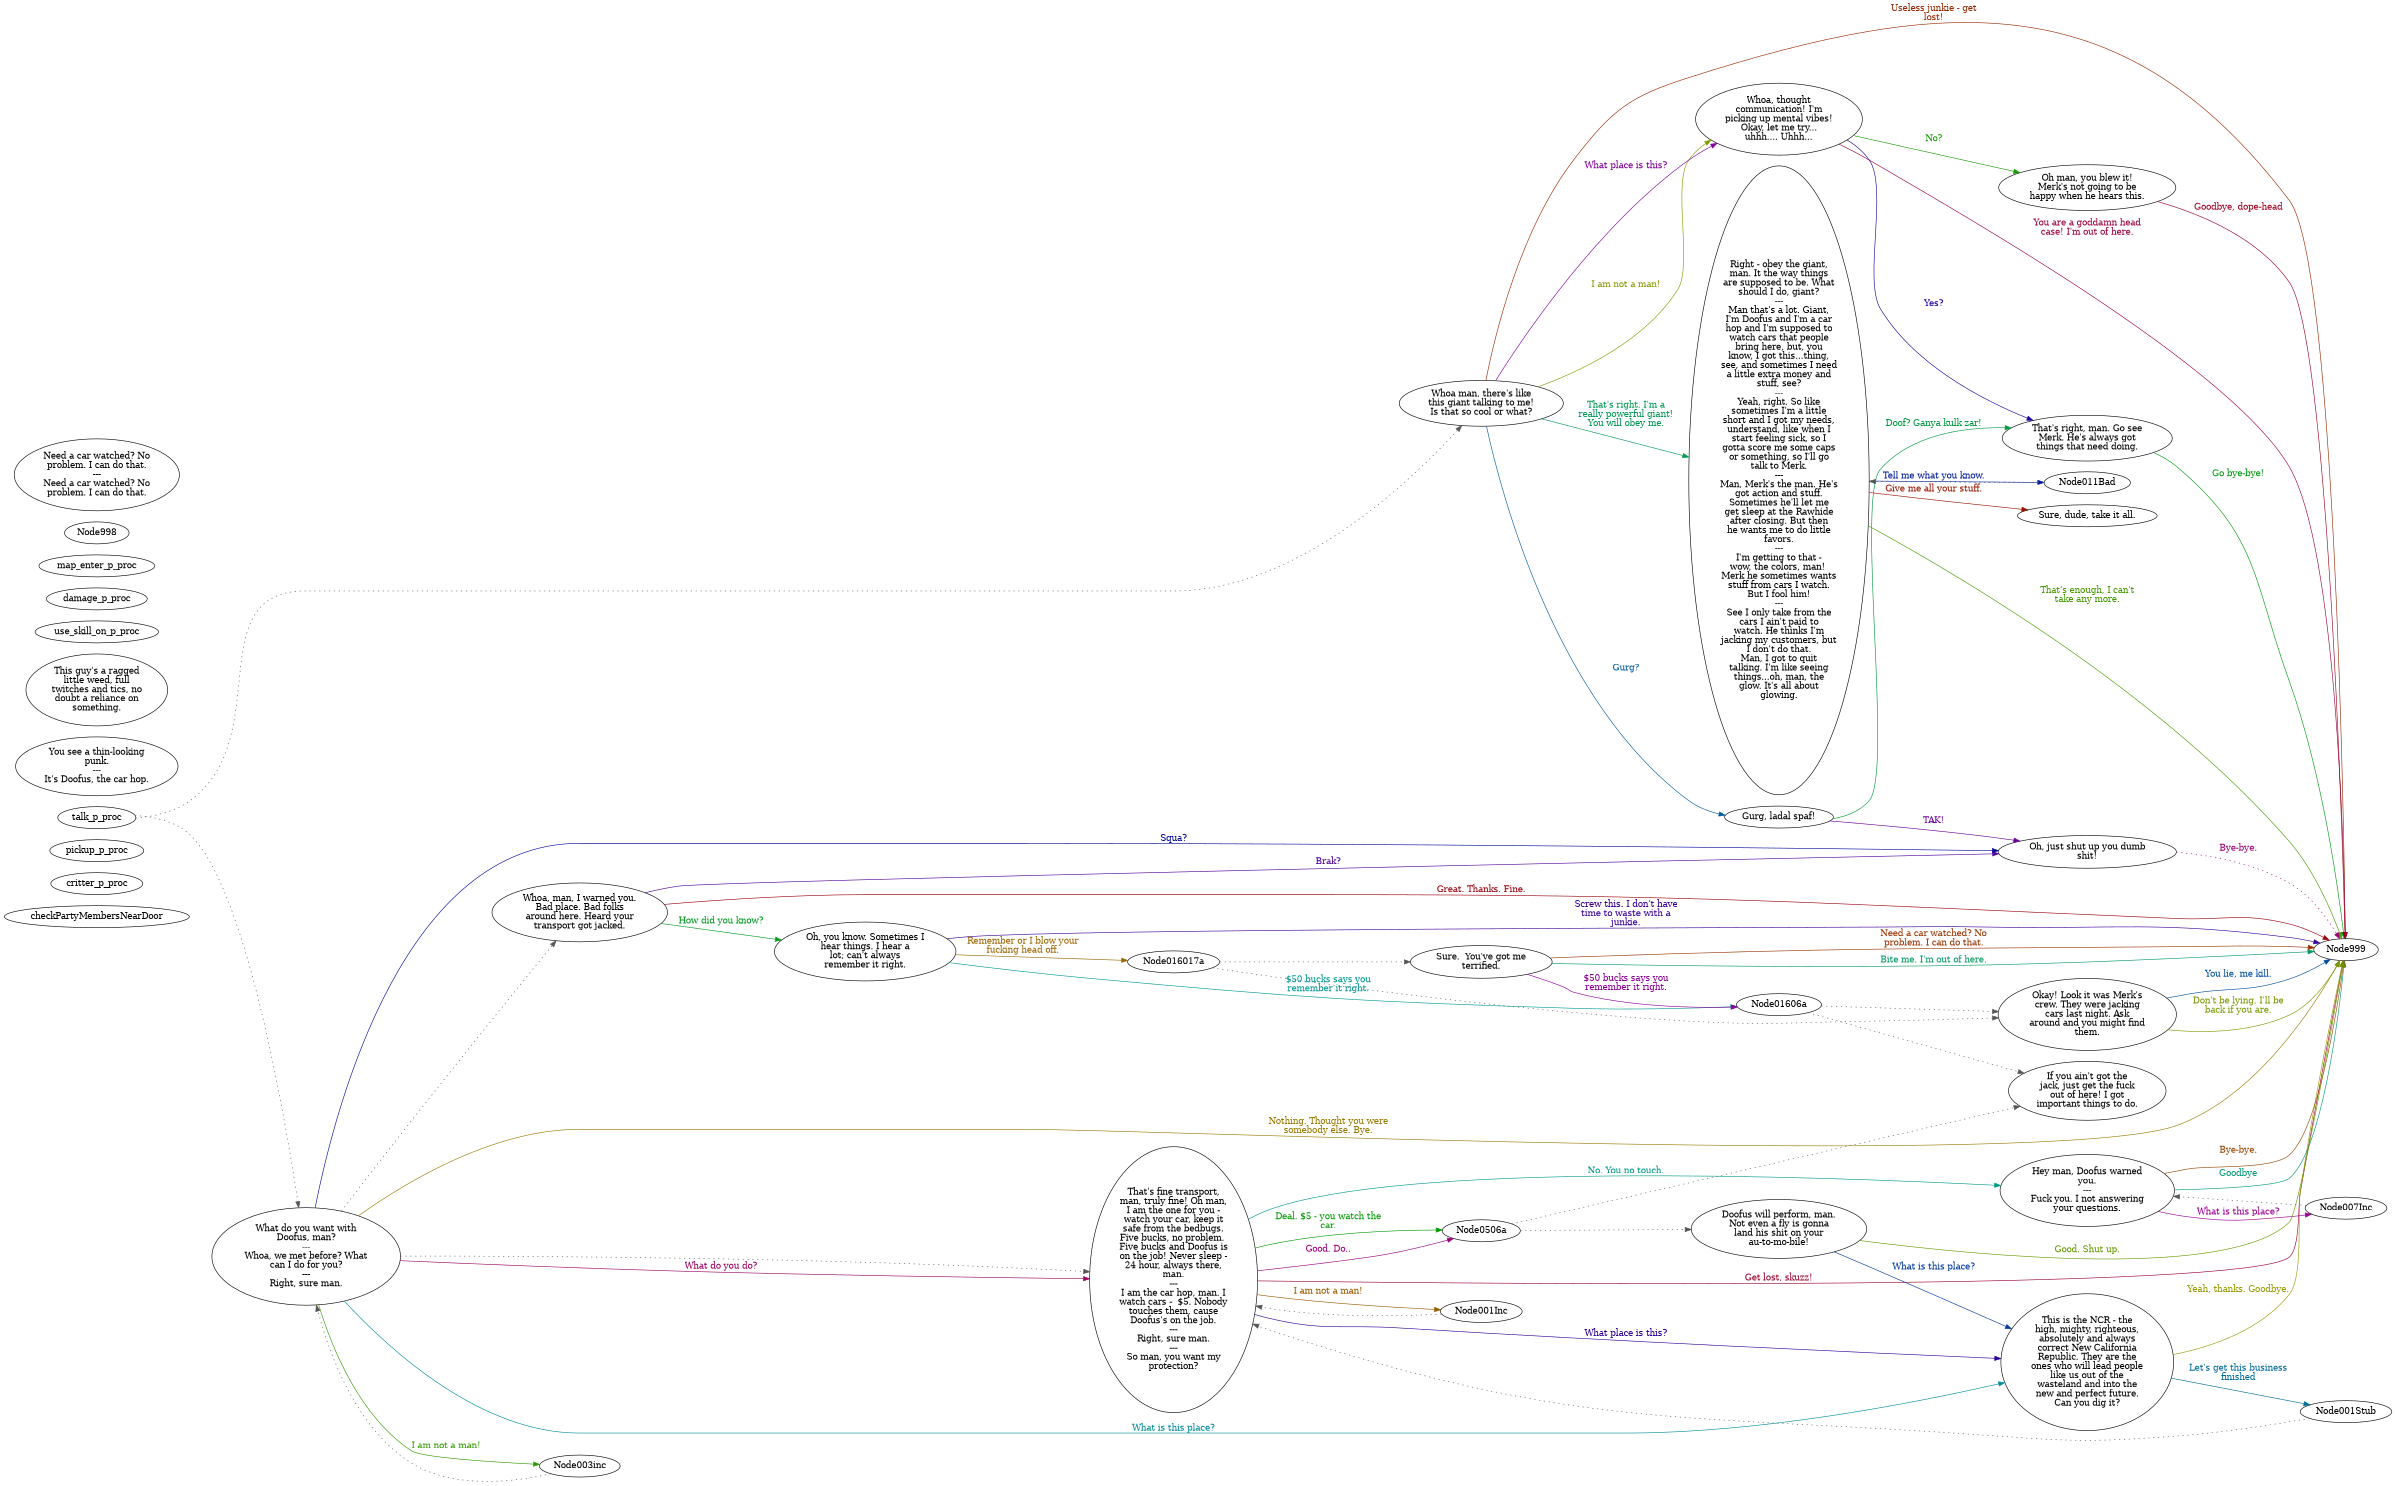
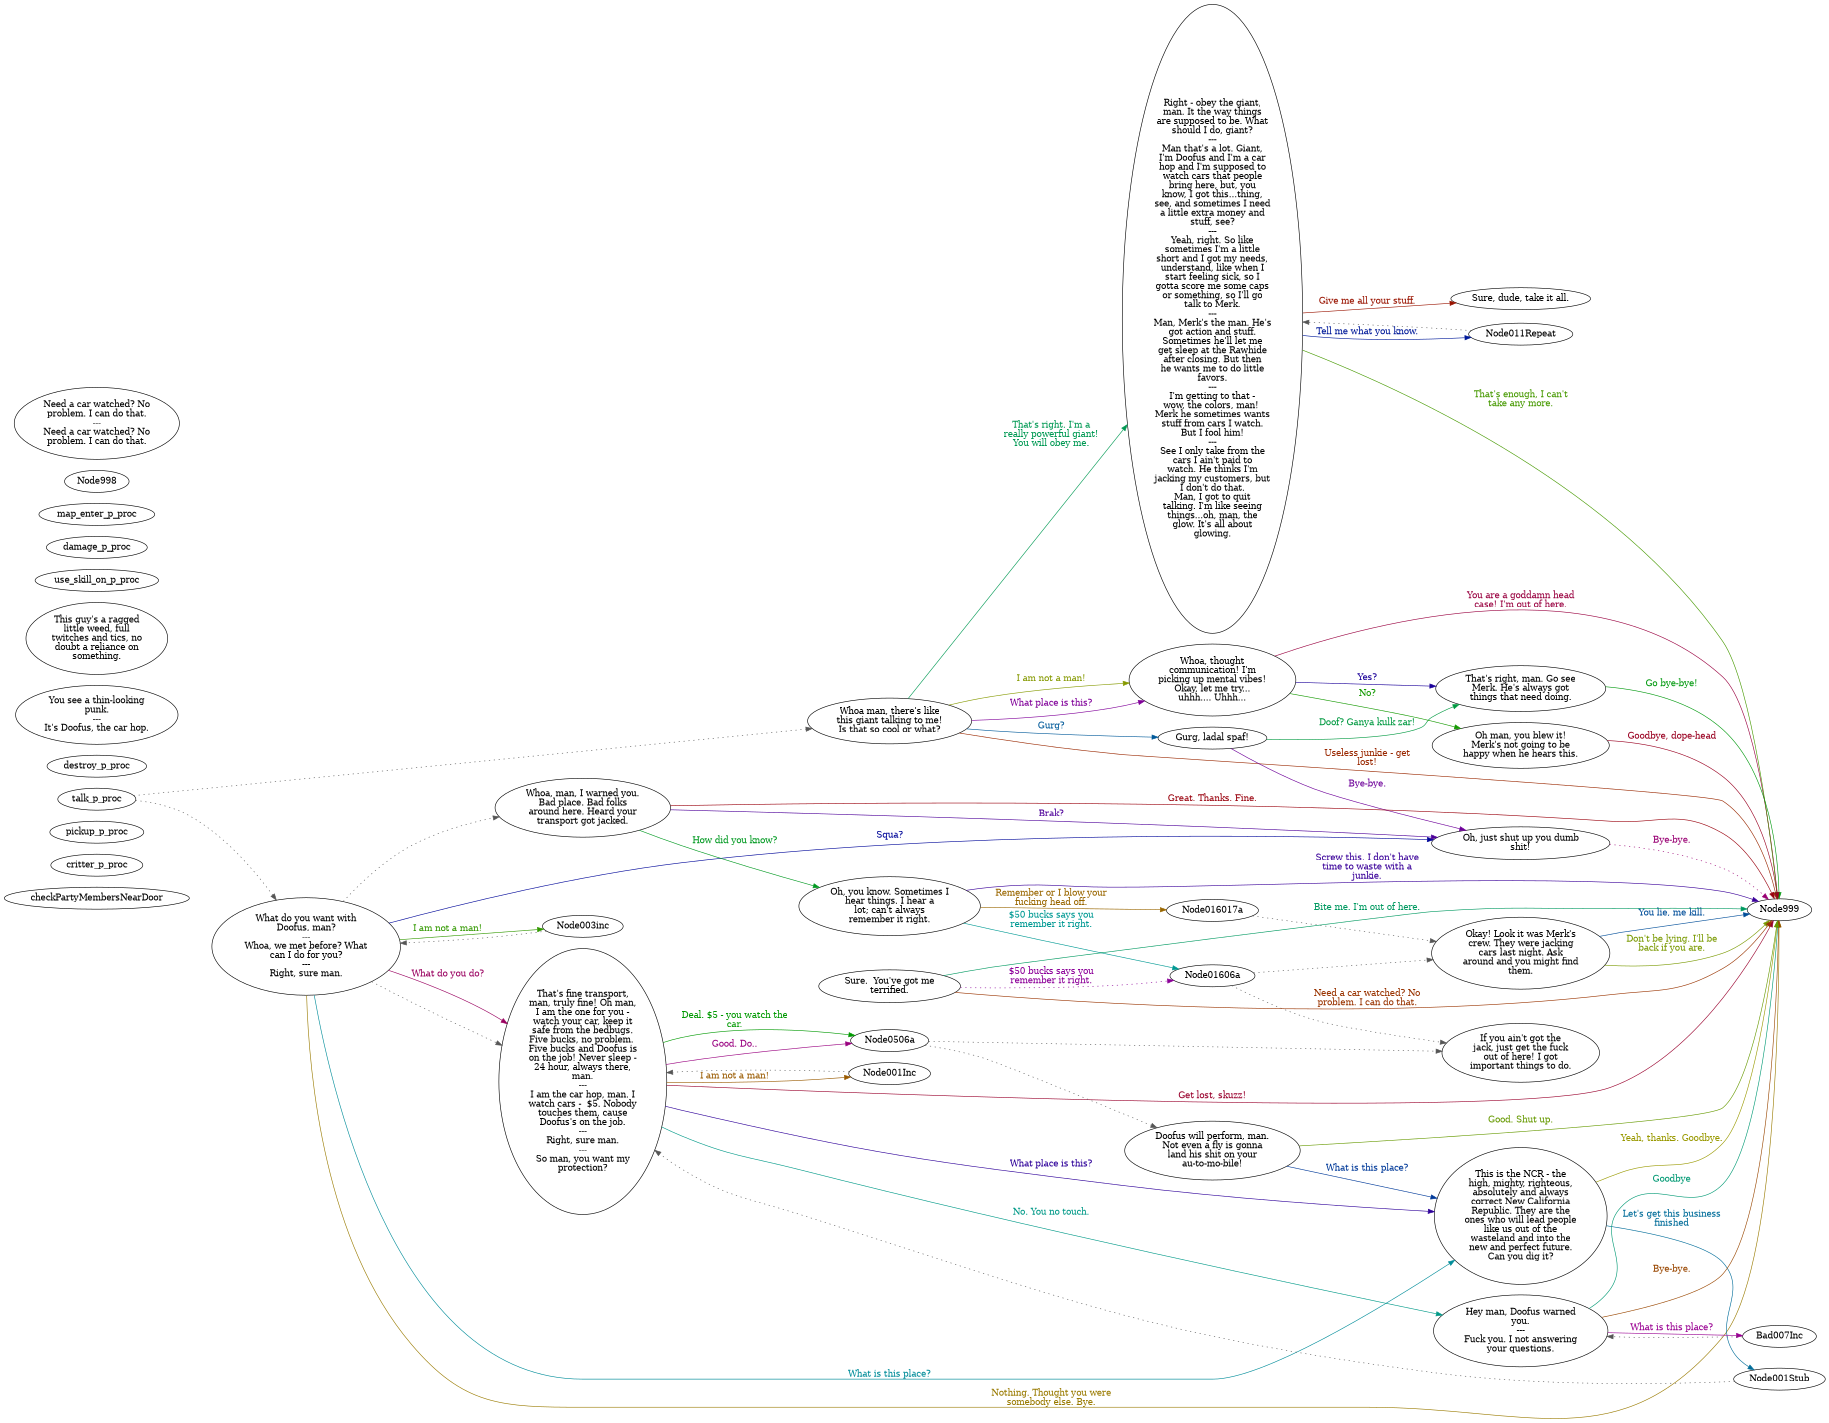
node "Node011Bad": label "Node011Bad" -> "Node011Repeat"
node "destroy_p_proc": added
edge "Gurg, ladal spaf!" -> "Oh, just shut up you dumb shit!": label "TAK!" -> "Bye-bye."
edge "Node016017a" -> "Sure.  You've got me terrified.": removed
edge "Sure.  You've got me terrified." -> "Node01606a": style solid -> dotted
node "Node007Inc": label "Node007Inc" -> "Bad007Inc"
